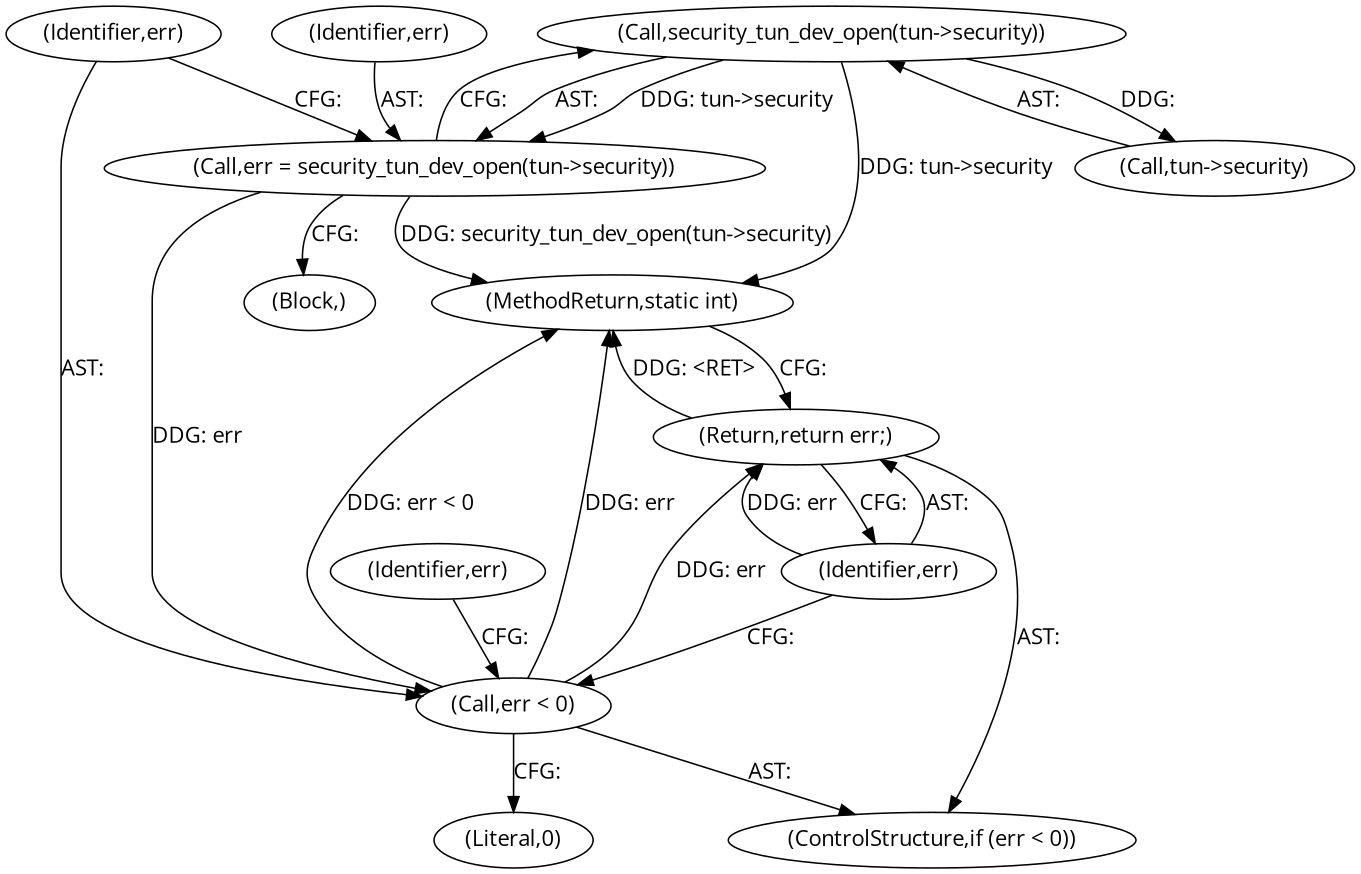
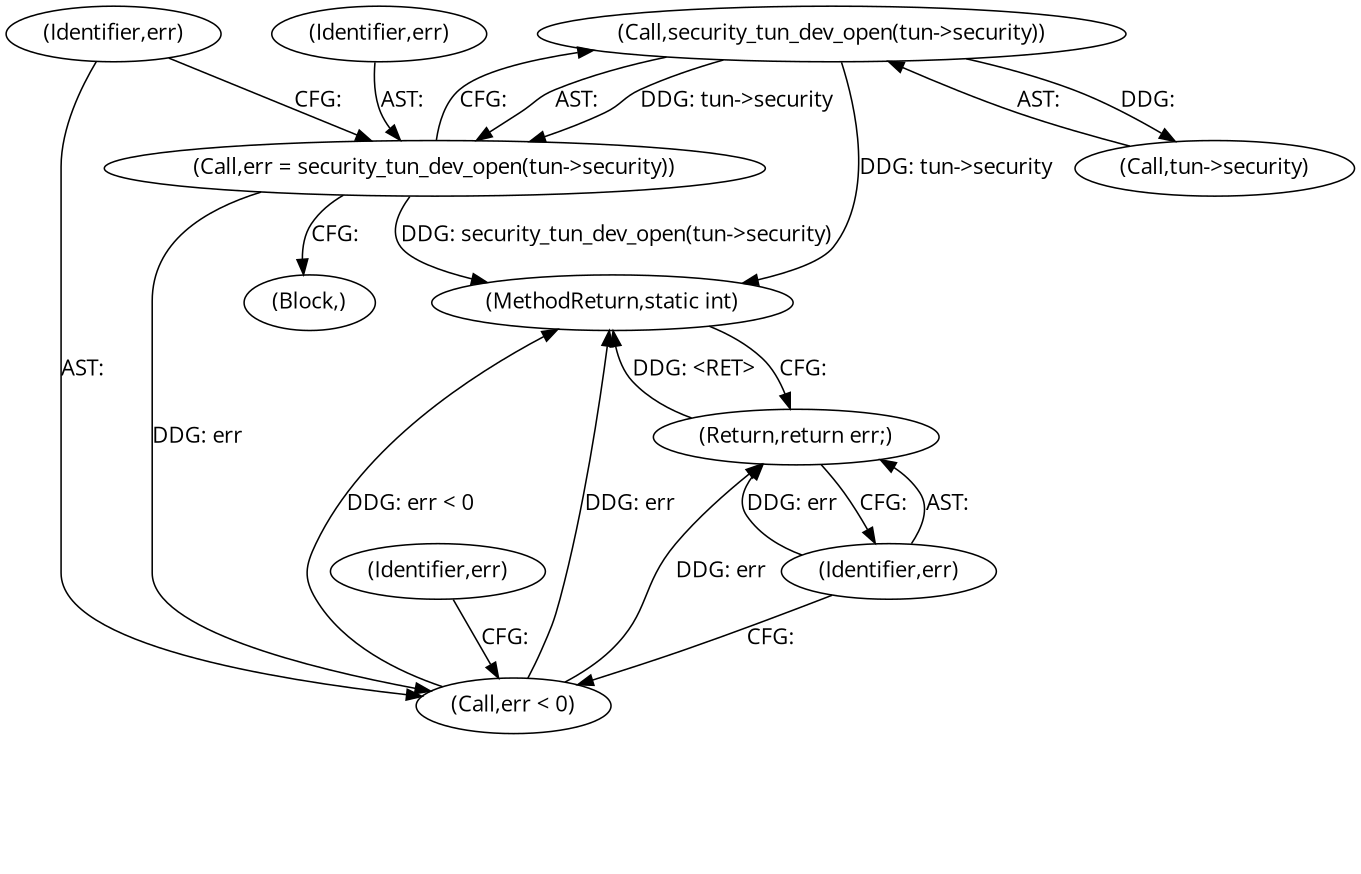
node "(Literal,0)": removed
node "(ControlStructure,if (err < 0))": removed
